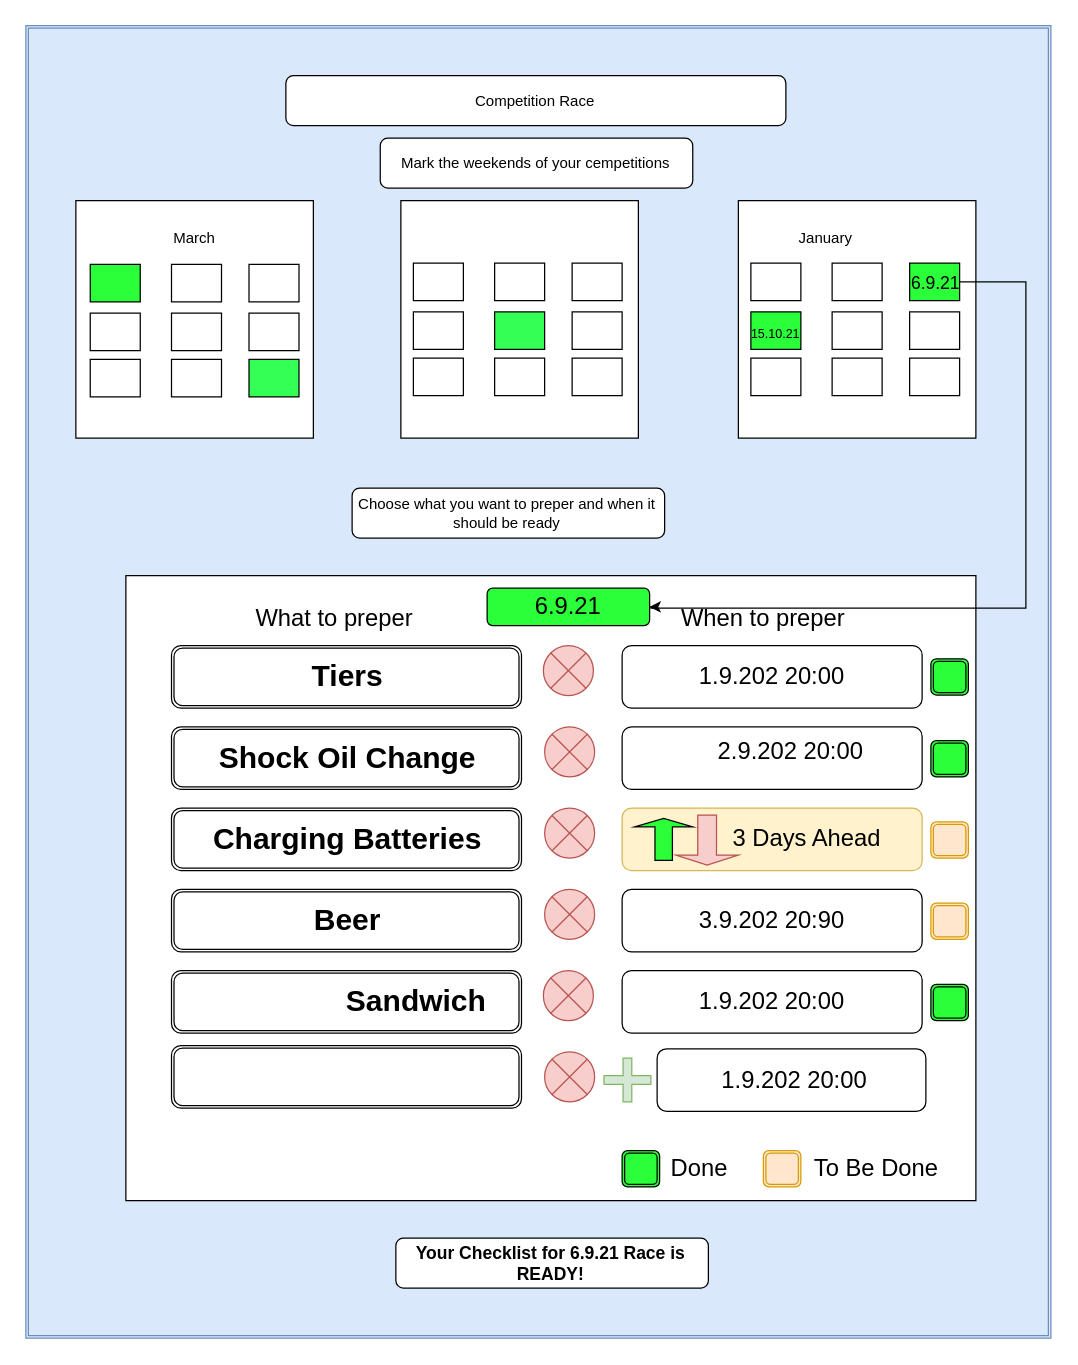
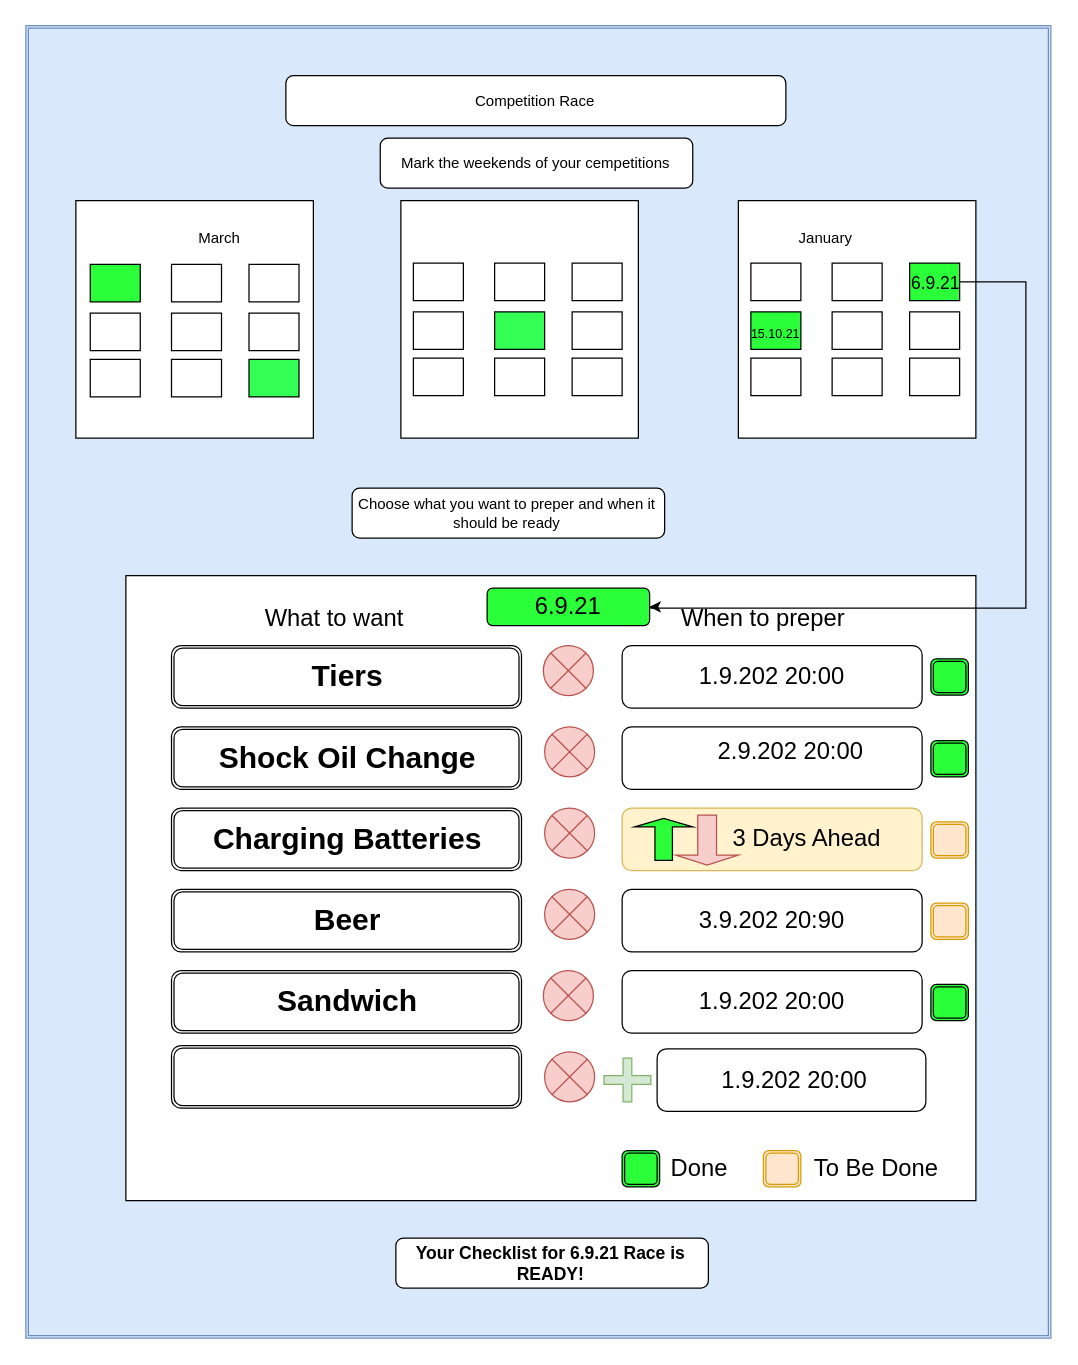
node "March": moved (194, 238) -> (219, 238)
node "What to preper": label "What to preper" -> "What to want"
node "Sandwich": moved (415, 1002) -> (346, 1002)
